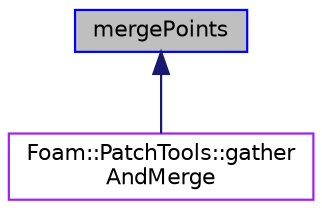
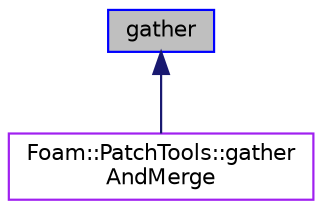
node "mergePoints": label "mergePoints" -> "gather"
